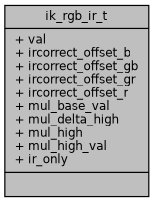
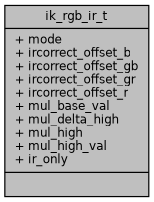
node "ik_rgb_ir_t": text "+ val" -> "+ mode"
